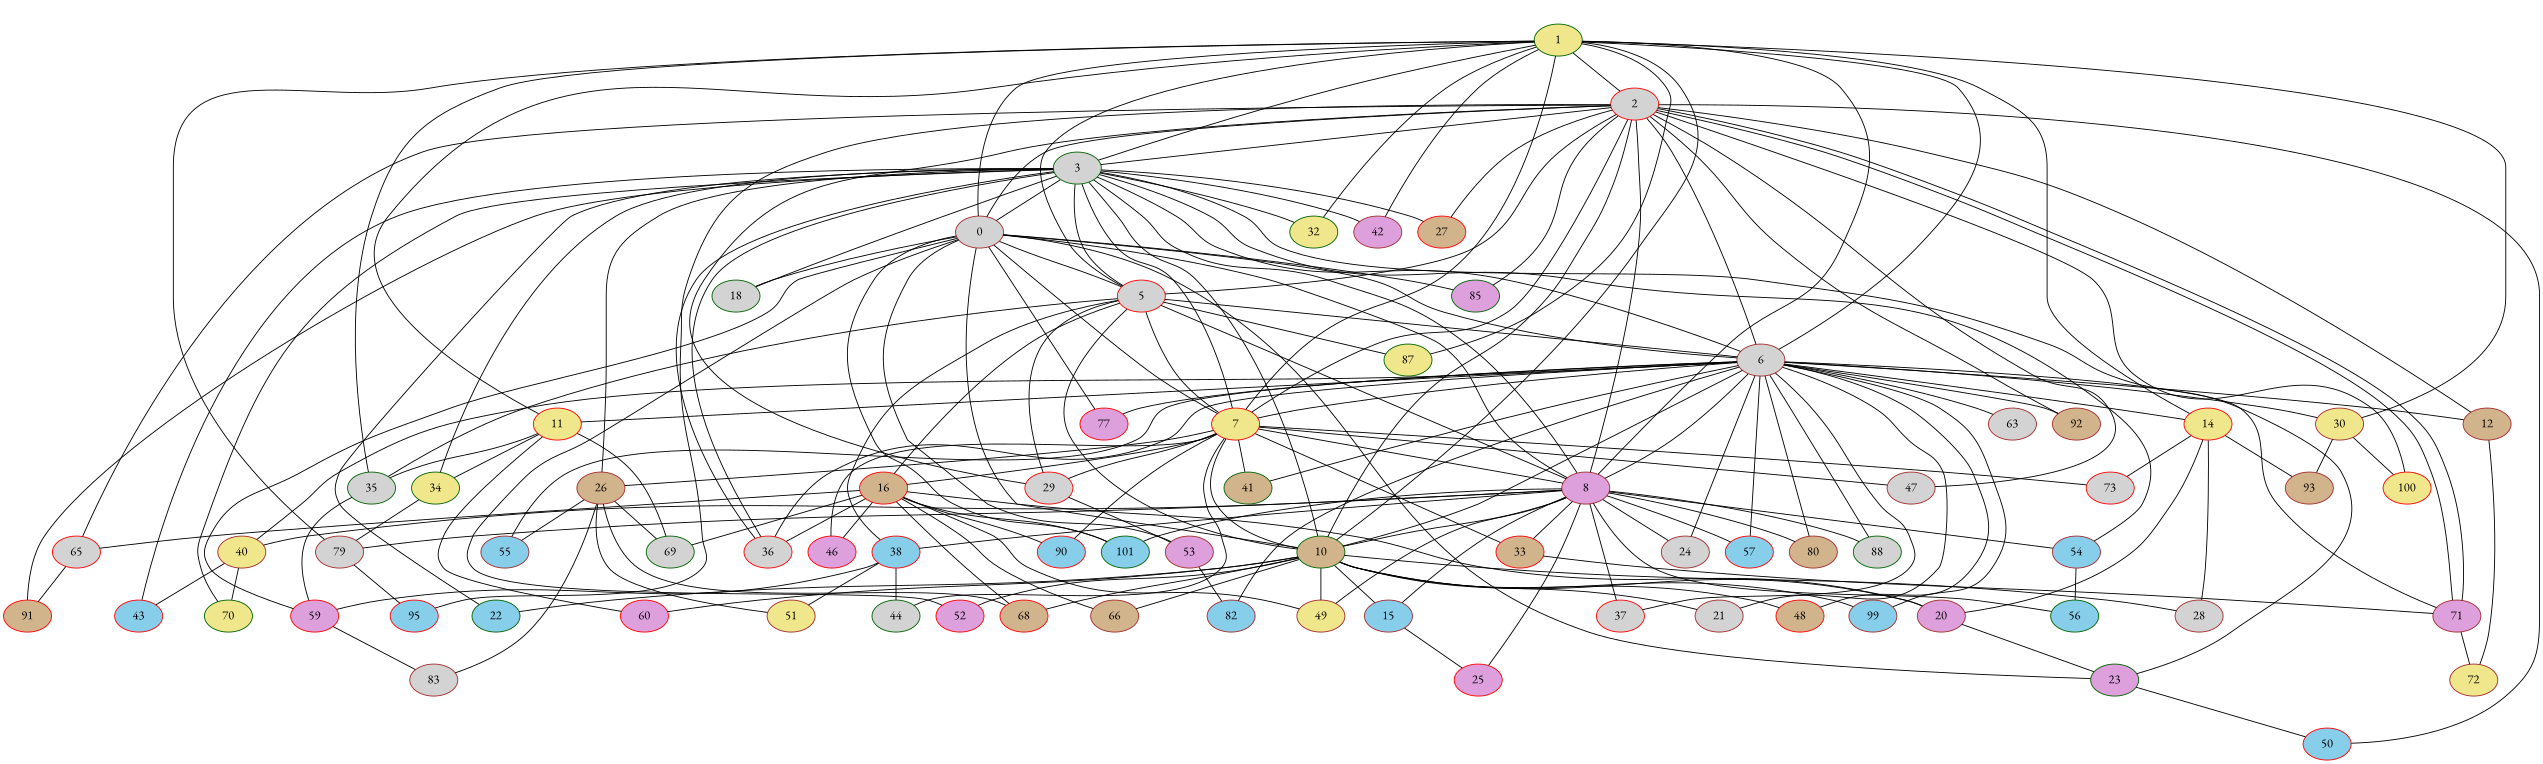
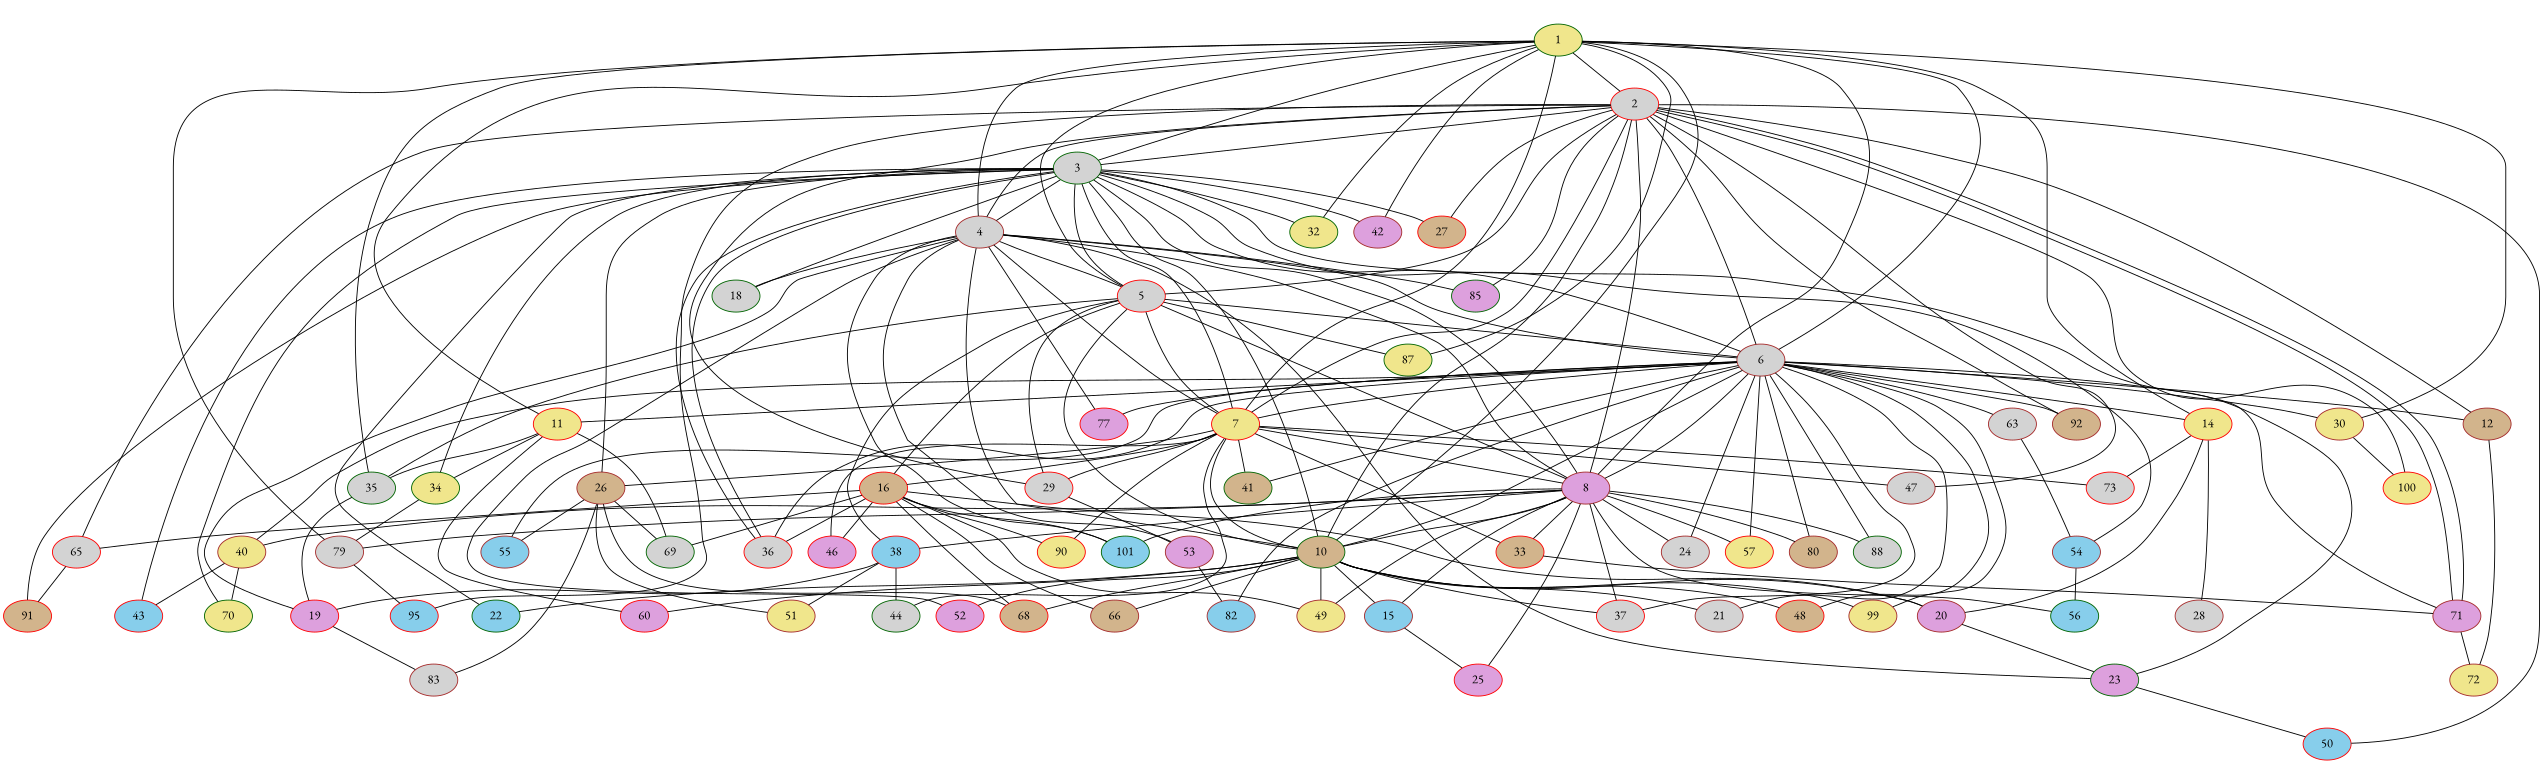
node "0": label "0" -> "4"
node "93": removed
edge "8" -- "54": now "63" -- "54"
node "90": fillcolor skyblue -> khaki
node "57": fillcolor skyblue -> khaki
edge "10" -- "28": now "10" -- "37"
node "59": label "59" -> "19"
node "99": fillcolor skyblue -> khaki
